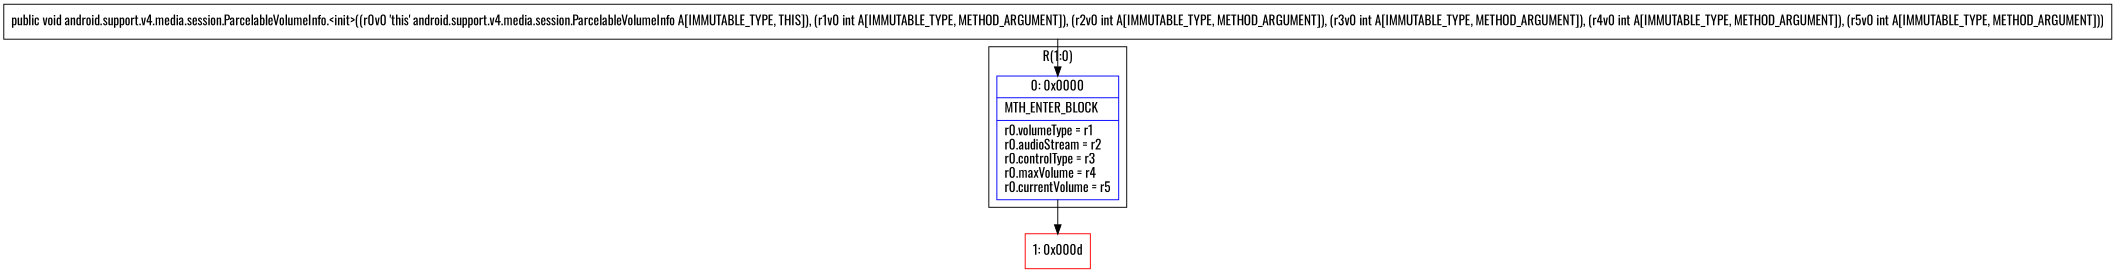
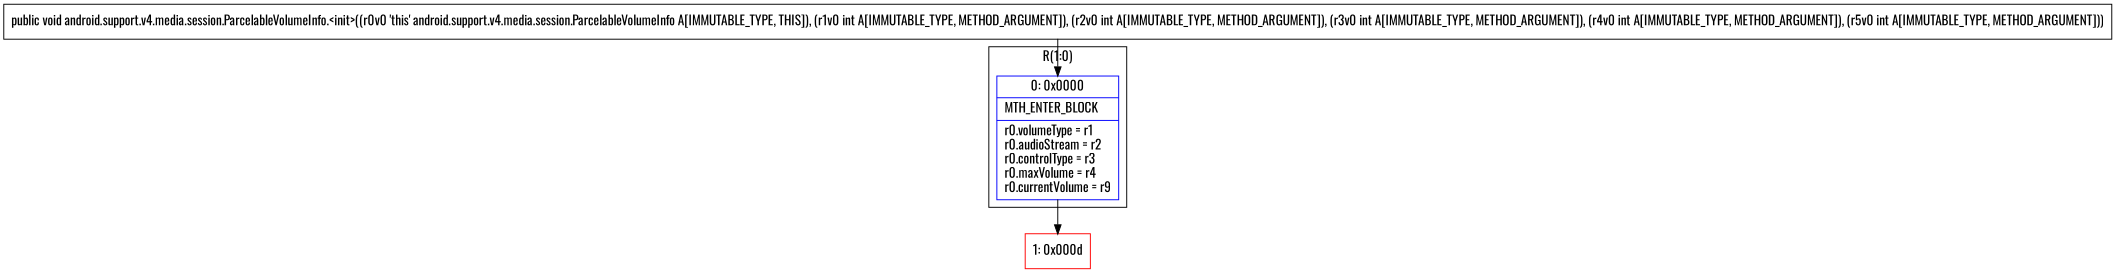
node "0: 0x0000": text "r0.currentVolume = r5" -> "r0.currentVolume = r9"
